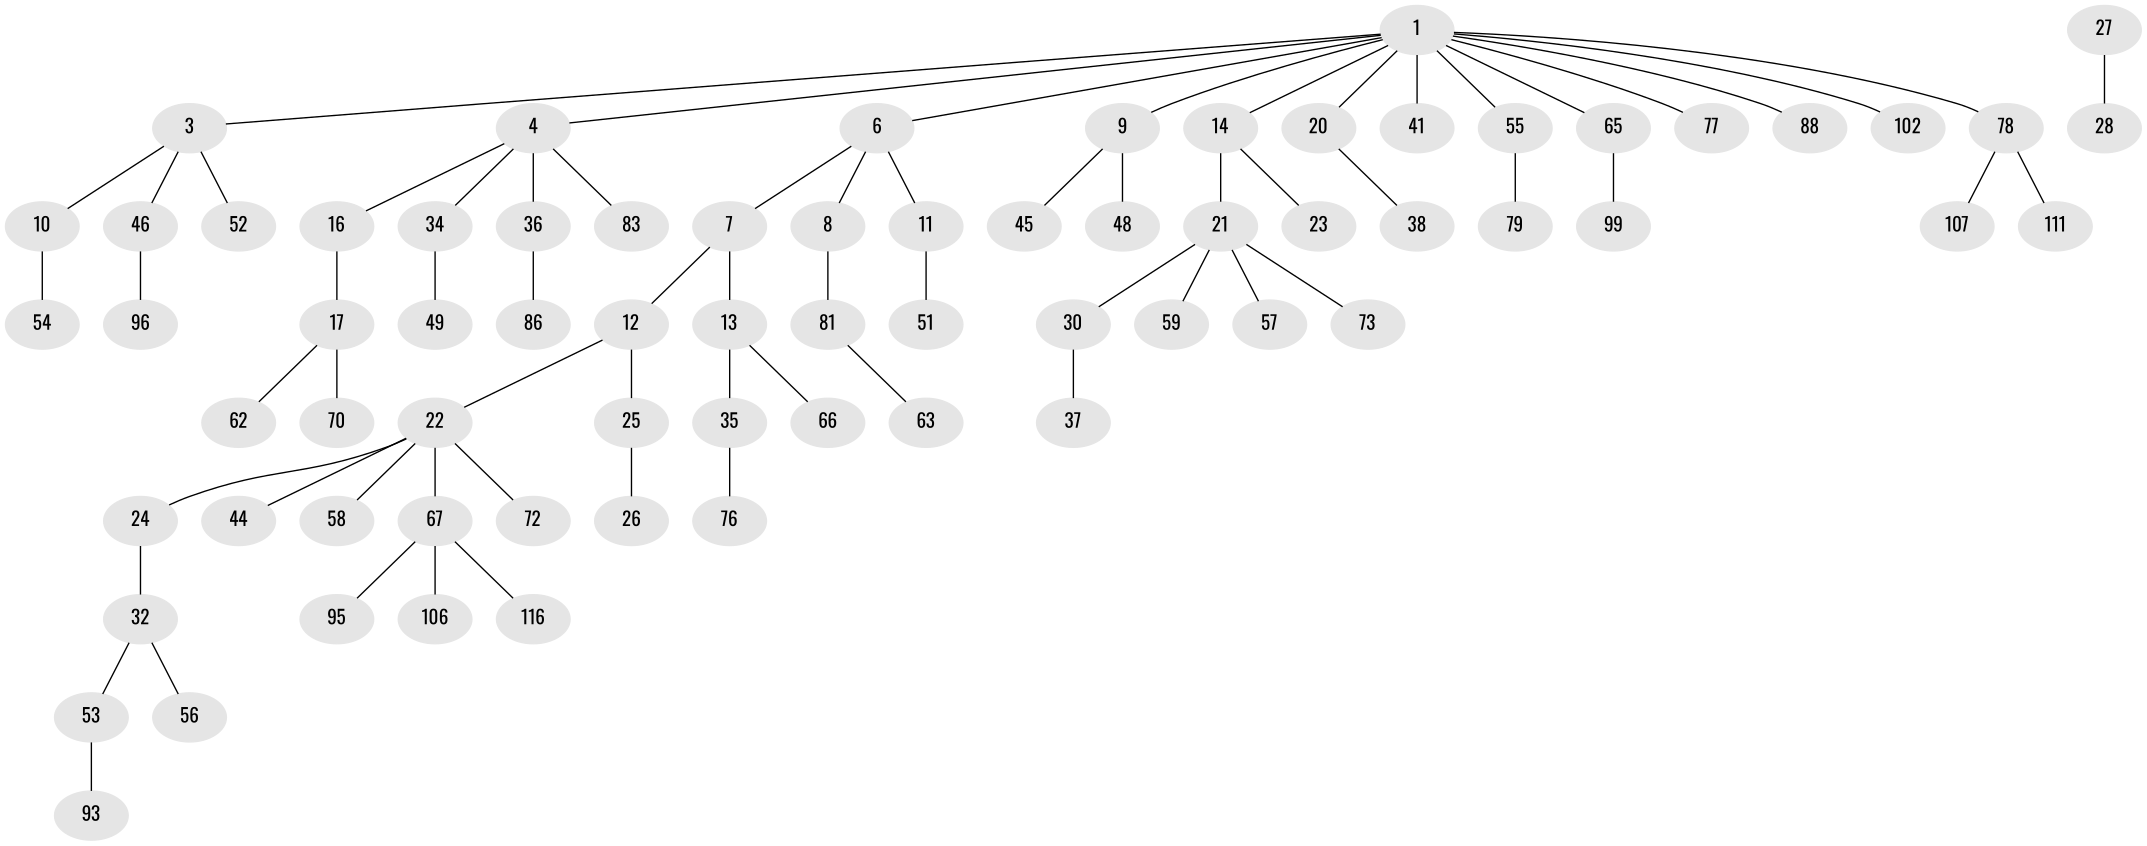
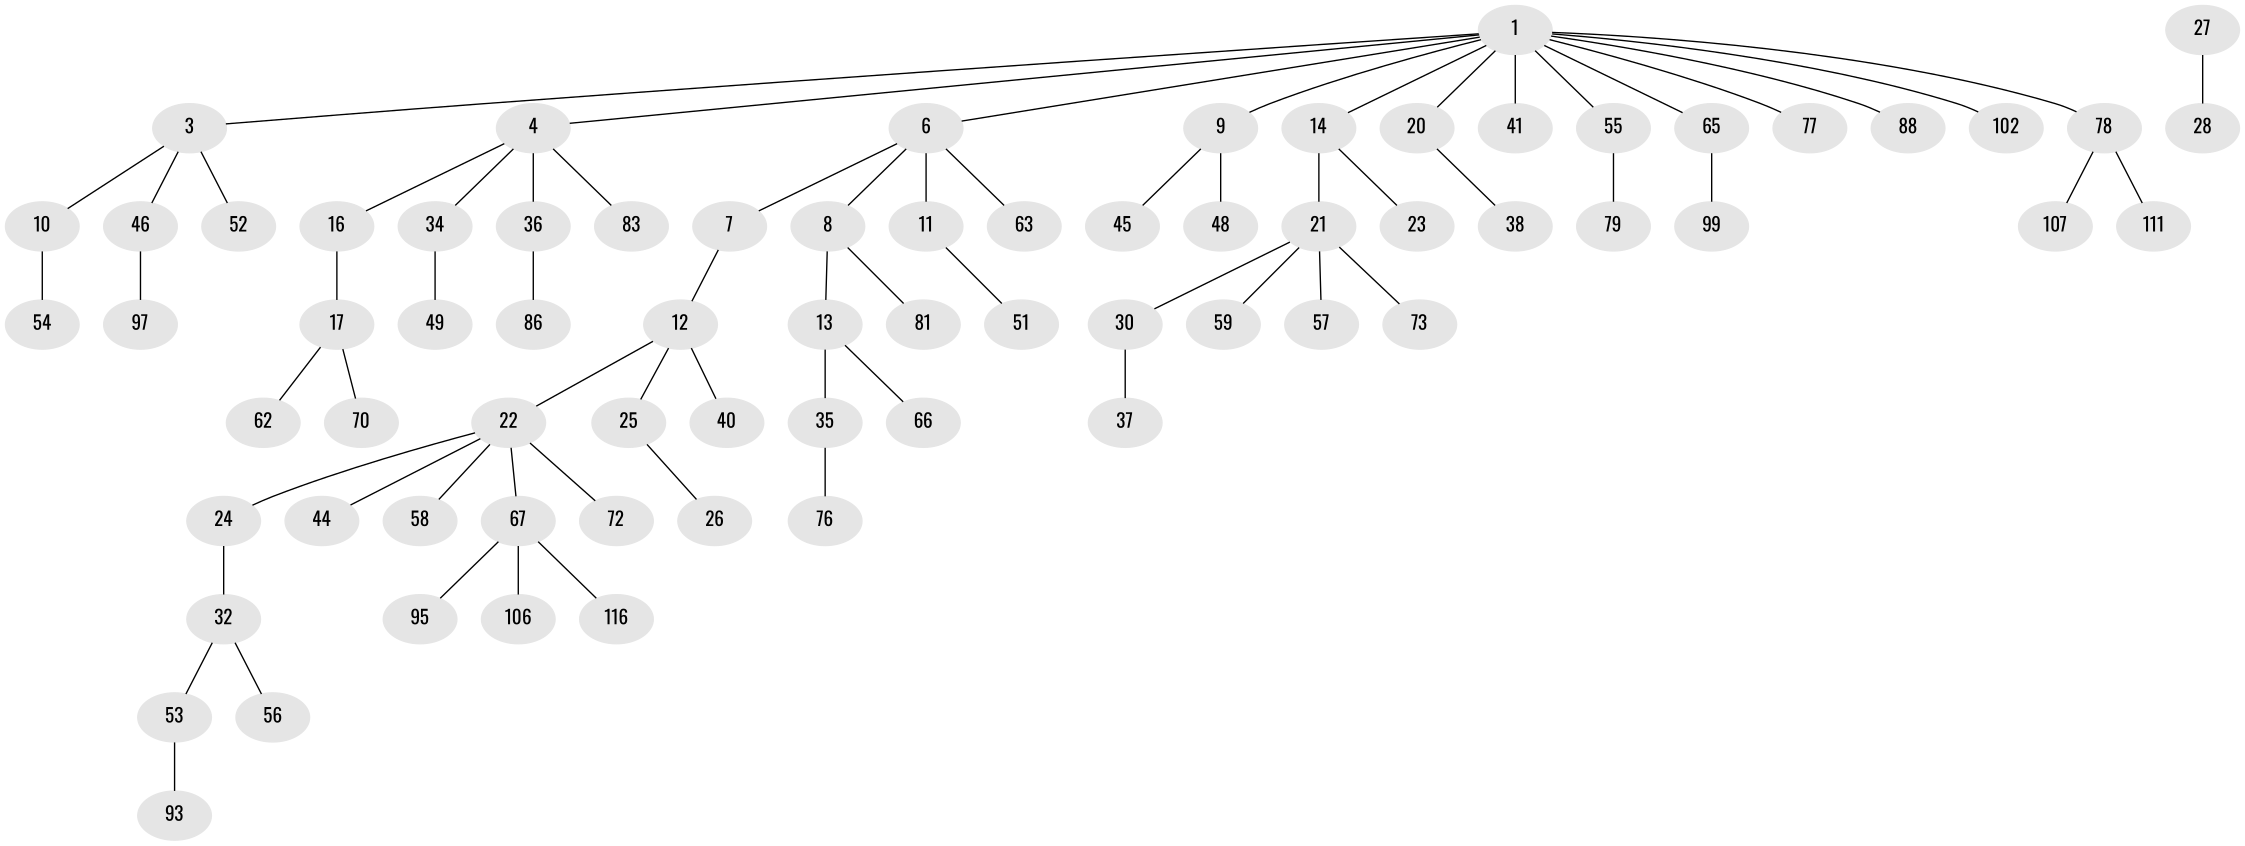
edge "7" -- "13": now "8" -- "13"
node "96": label "96" -> "97"
edge "81" -- "63": now "6" -- "63"
node "40": added
